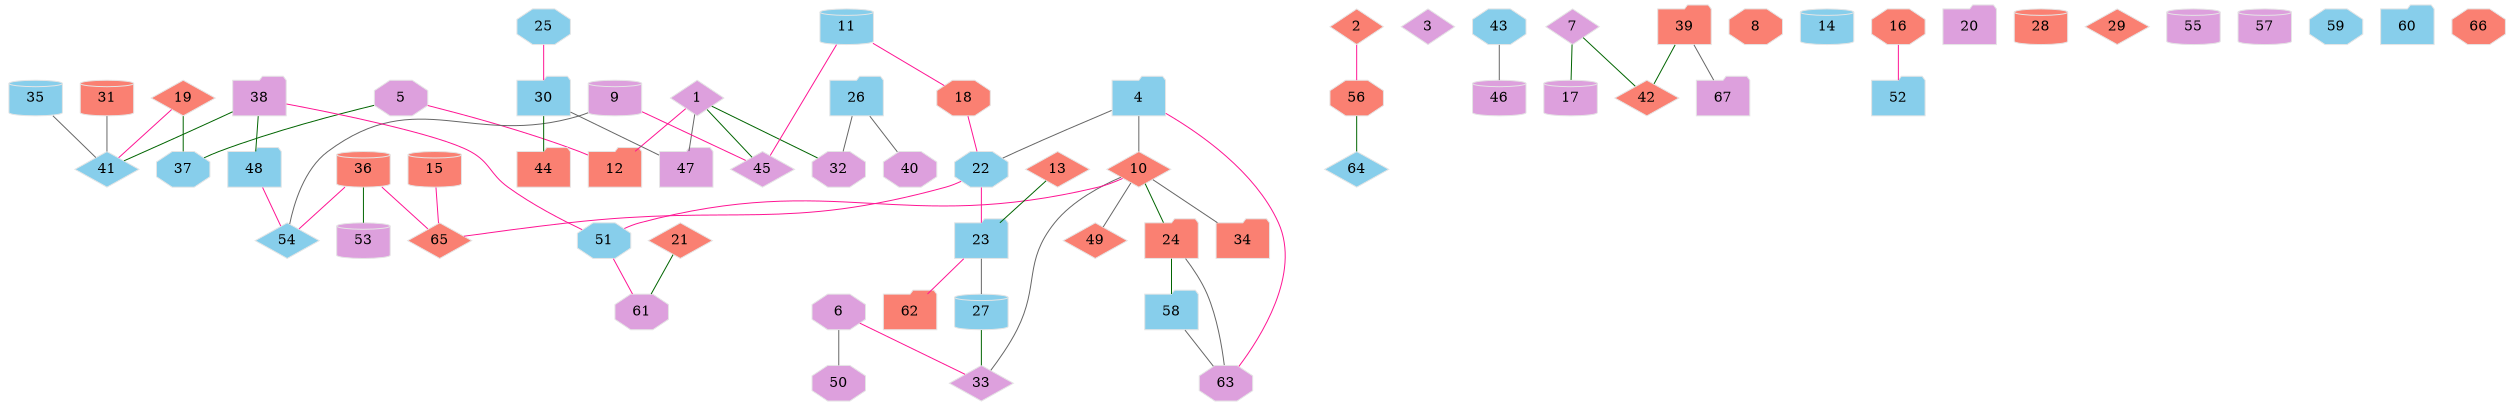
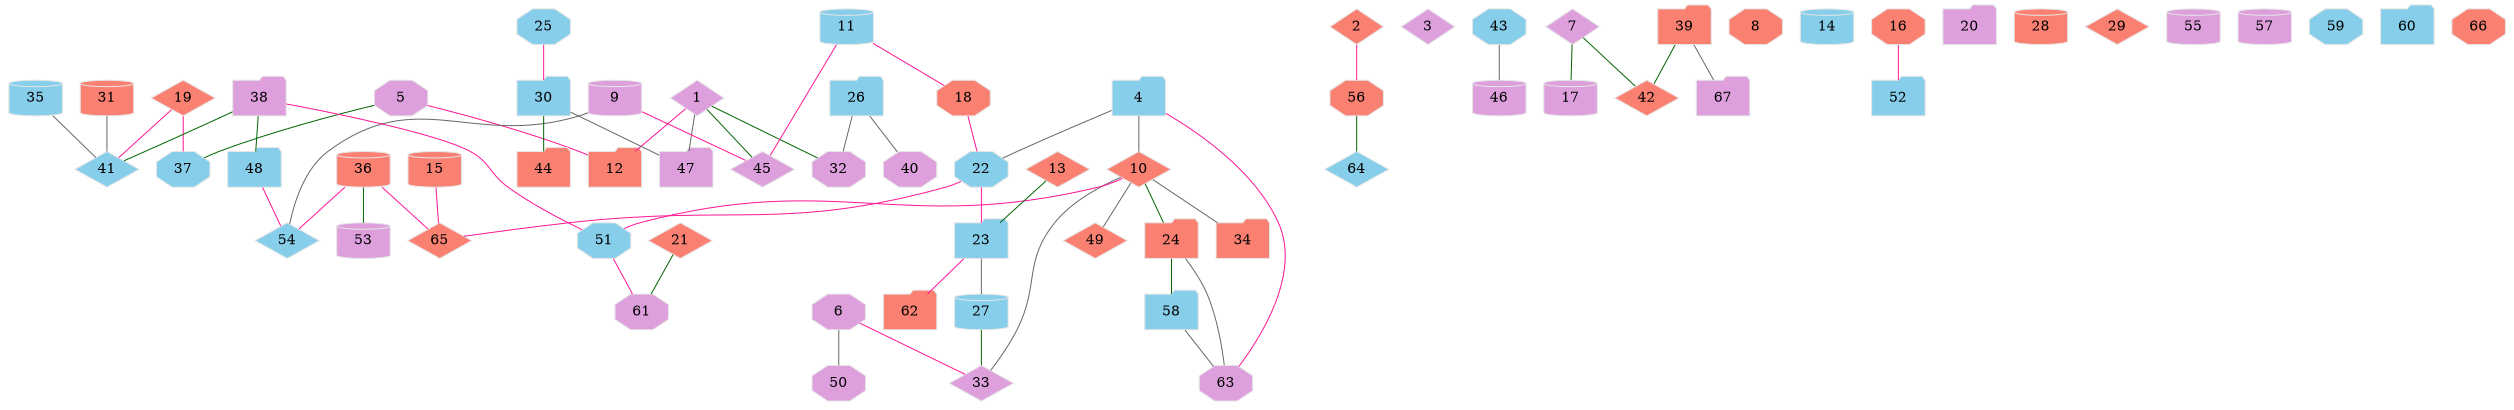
edge "19" -- "37": color darkgreen -> deeppink
